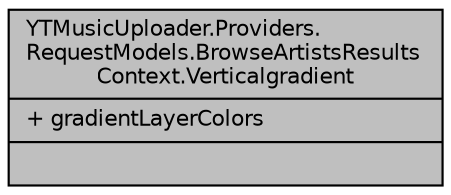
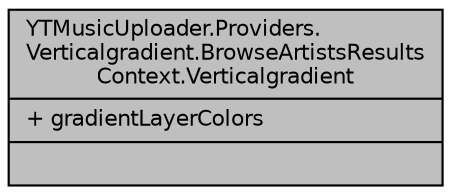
node "YTMusicUploader.Providers.": text "RequestModels.BrowseArtistsResults" -> "Verticalgradient.BrowseArtistsResults"
